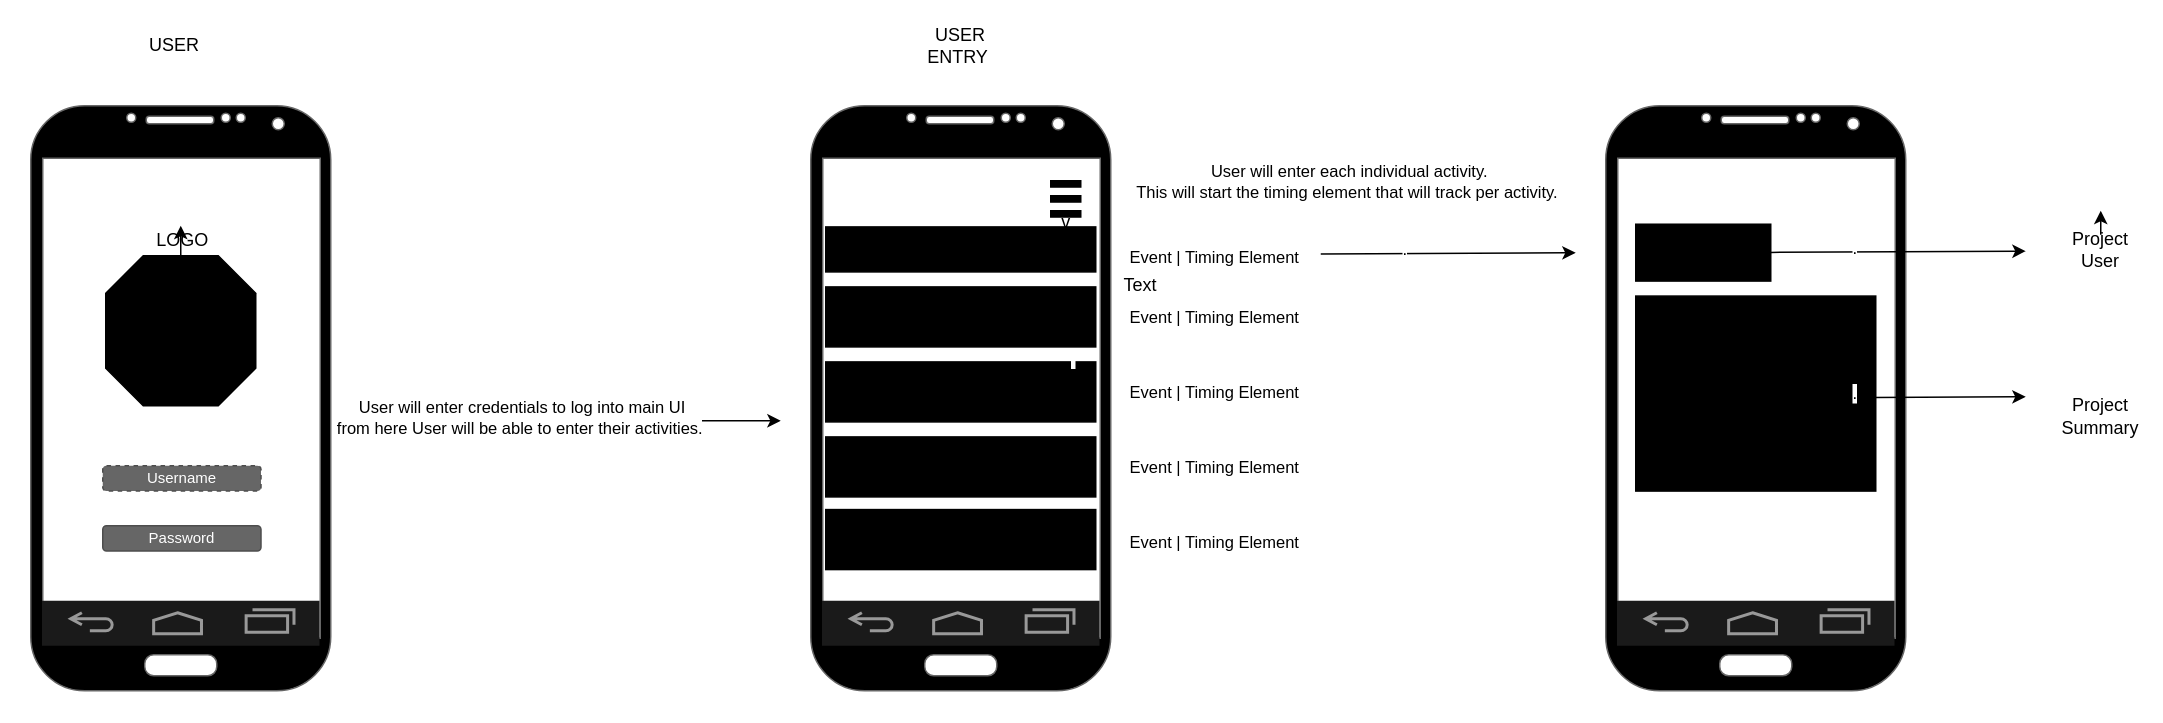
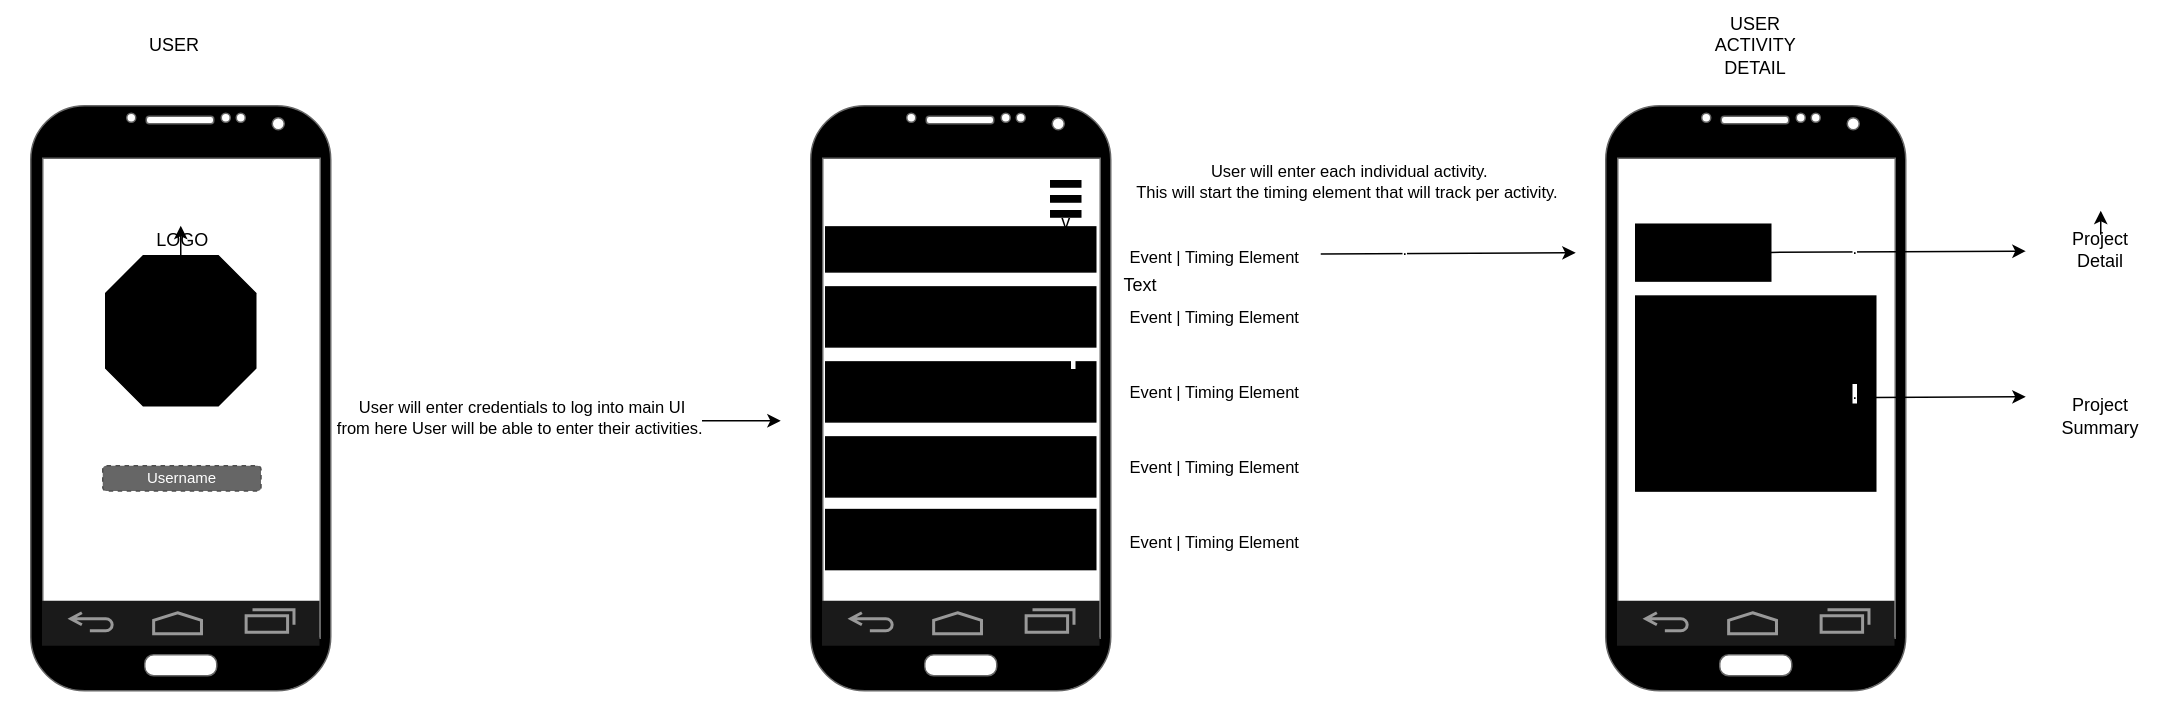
node "USER ENTRY": removed
node "USER ACTIVITY DETAIL": added
node "Project User": label "Project User" -> "Project Detail"
node "Password": removed
